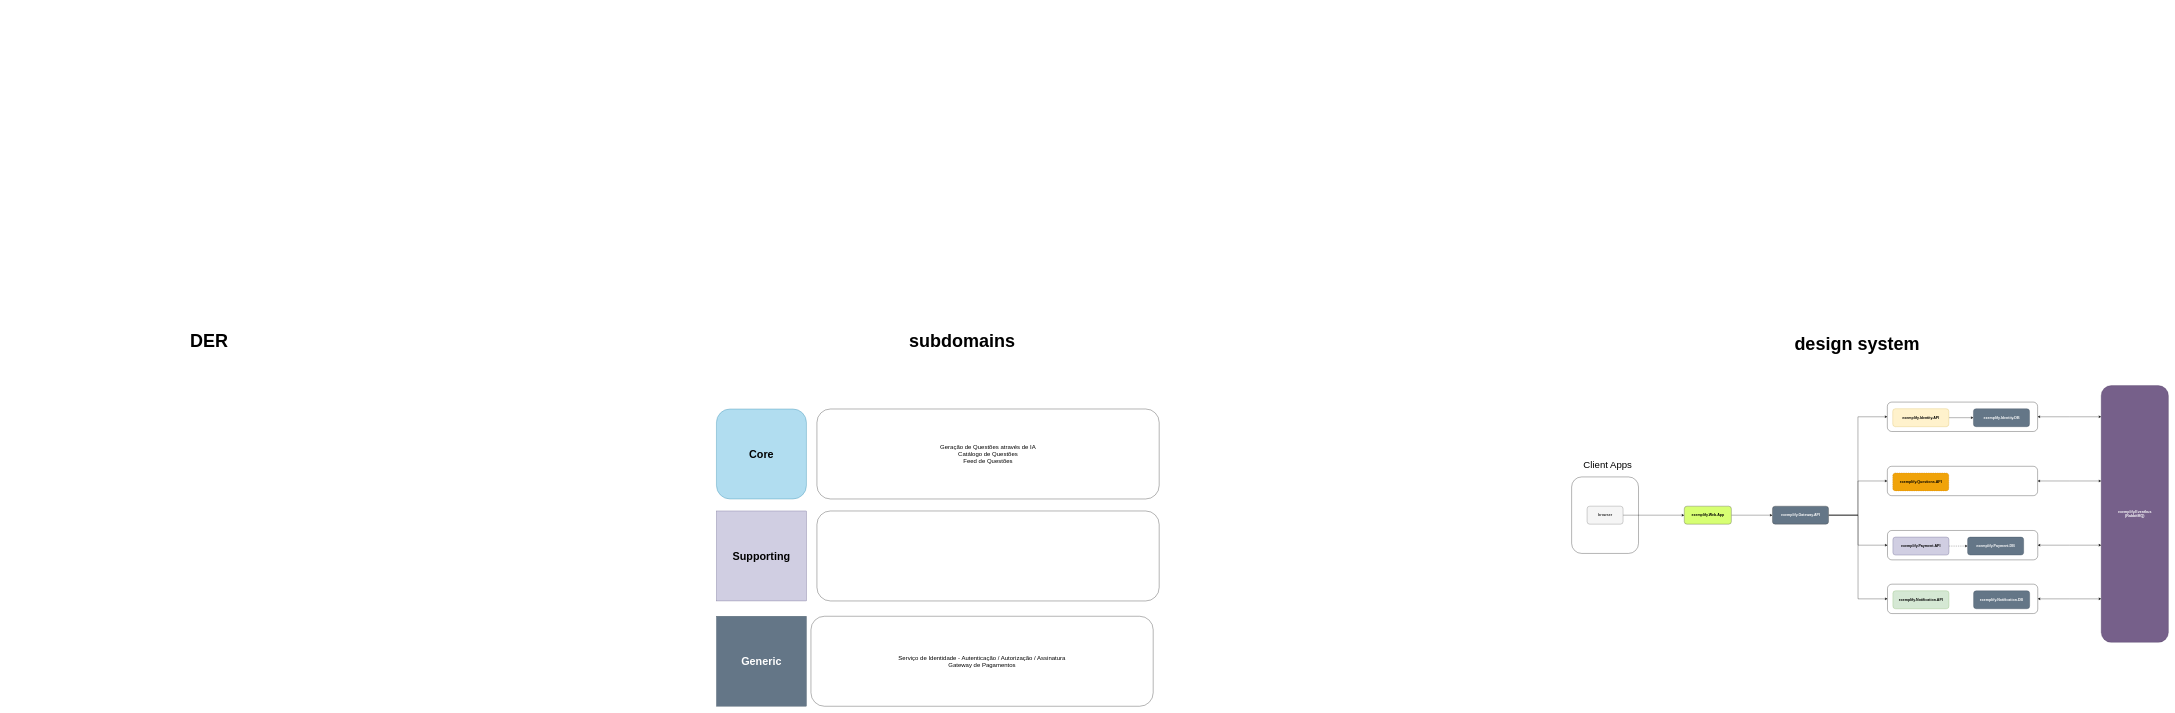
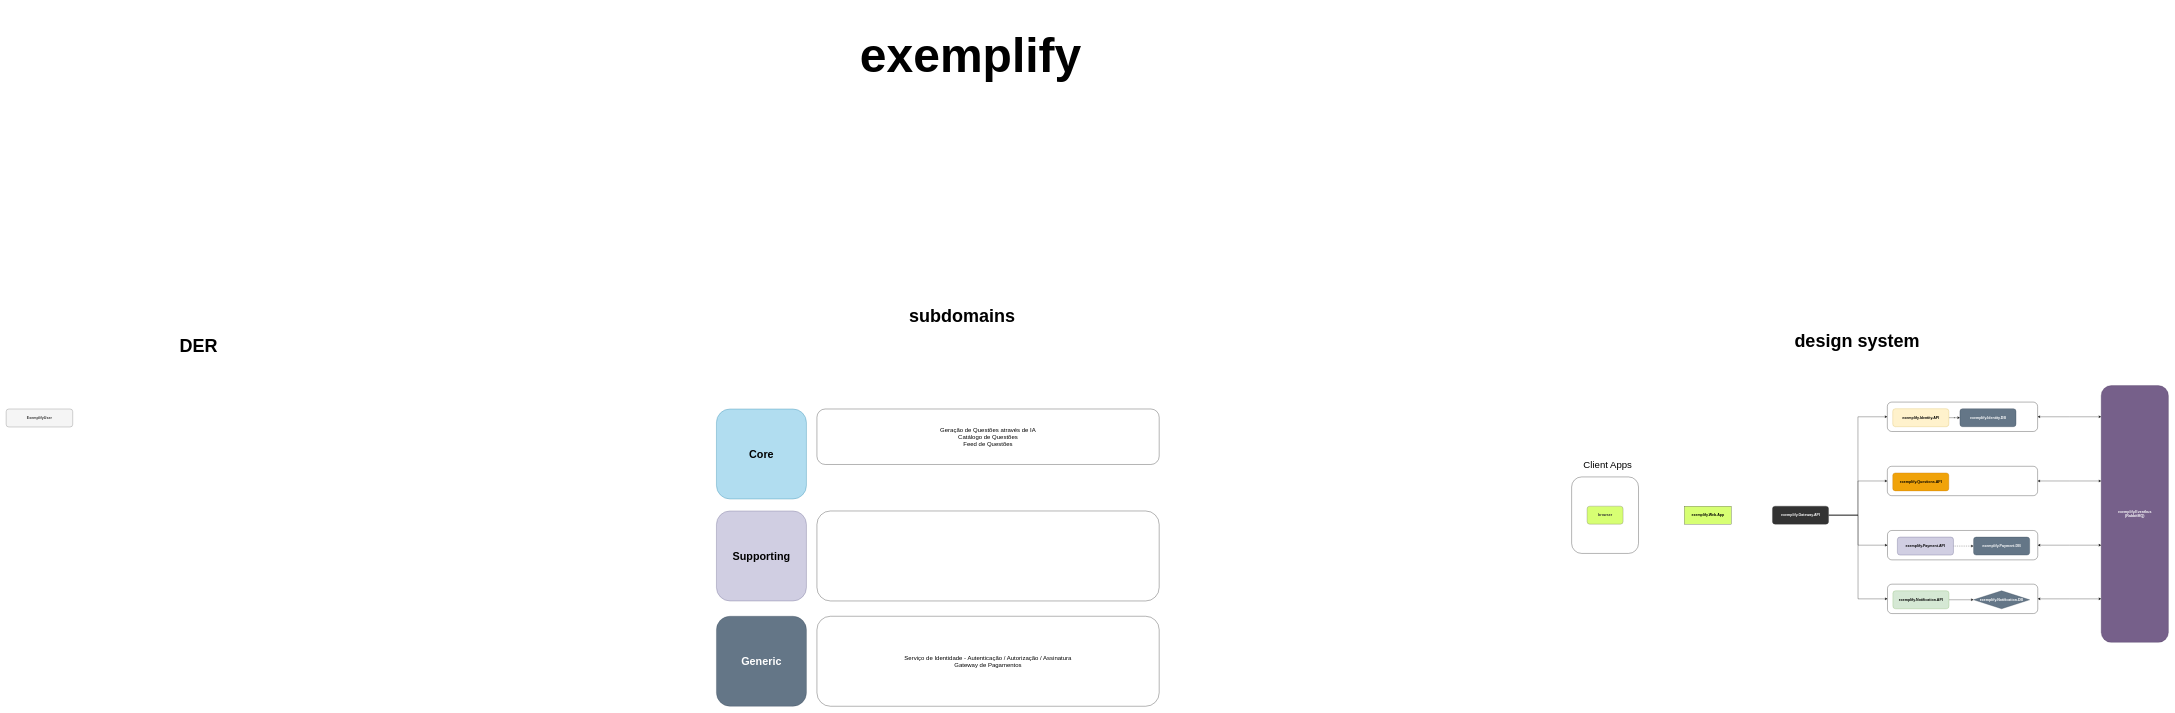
node "exemplify": added
node "DER": moved (209, 341) -> (199, 345)
node "subdomains": moved (962, 341) -> (962, 315)
node "design system": moved (1857, 344) -> (1857, 341)
node "exemplify.Identity.DB": moved (2002, 417) -> (1988, 417)
node "ExemplifyUser": added
node "Geração de Questões através de IA Catálogo de Questões Feed de Questões": size 342x90 -> 342x56
node "exemplify.Questions.API": style dashed -> solid
node "browser": fillcolor #f5f5f5 -> #d7ff73
edge "browser" -> "exemplify.Web.App": removed
node "exemplify.Web.App": shape rounded rectangle -> rectangle
edge "exemplify.Web.App" -> "exemplify.Gateway.API": removed
node "exemplify.Gateway.API": fillcolor #647687 -> #333333
node "exemplify.Payment.API": moved (1921, 546) -> (1926, 546)
node "exemplify.Payment.DB": moved (1996, 546) -> (2002, 546)
node "Supporting": shape rectangle -> rounded rectangle
edge "exemplify.Notification.API" -> "exemplify.Notification.DB": added
node "exemplify.Notification.DB": shape rounded rectangle -> diamond
node "Generic": shape rectangle -> rounded rectangle
node "Serviço de Identidade - Autenticação / Autorização / Assinatura Gateway de Pagamentos": moved (982, 661) -> (988, 661)
